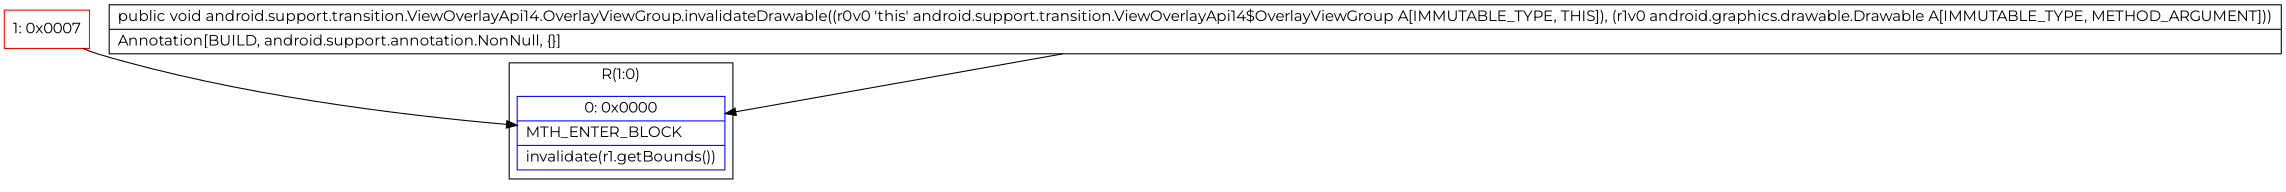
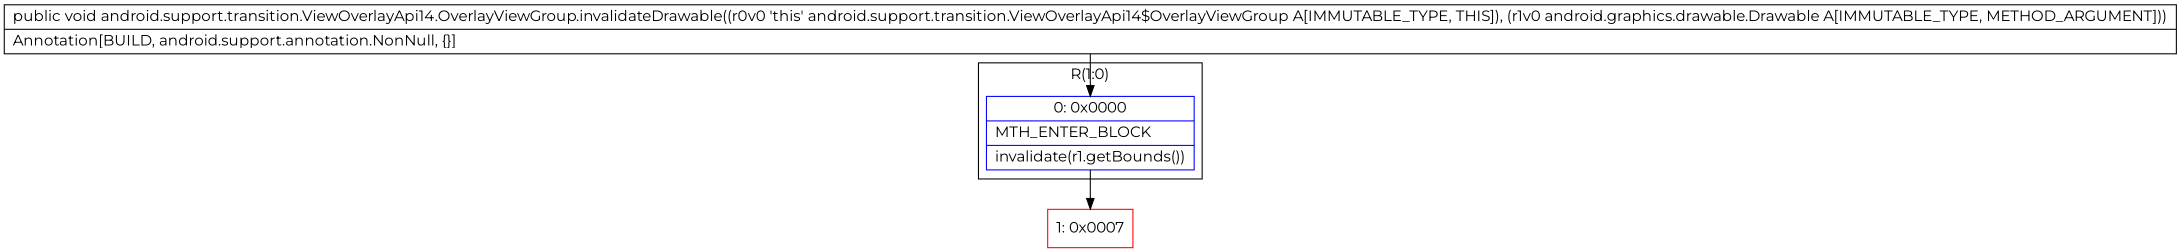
edge "1: 0x0007" -> "0: 0x0000": reversed
